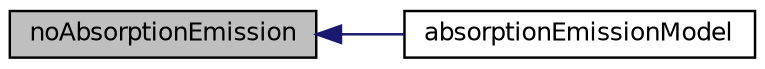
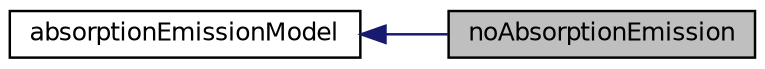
edge "absorptionEmissionModel" -> "noAbsorptionEmission": reversed
